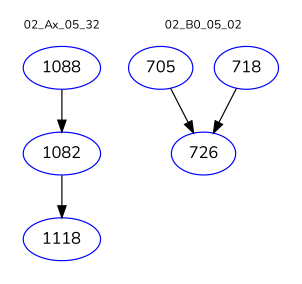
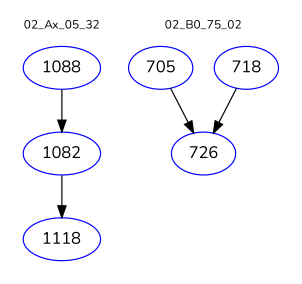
cluster "02_B0_05_02": label "02_B0_05_02" -> "02_B0_75_02"
